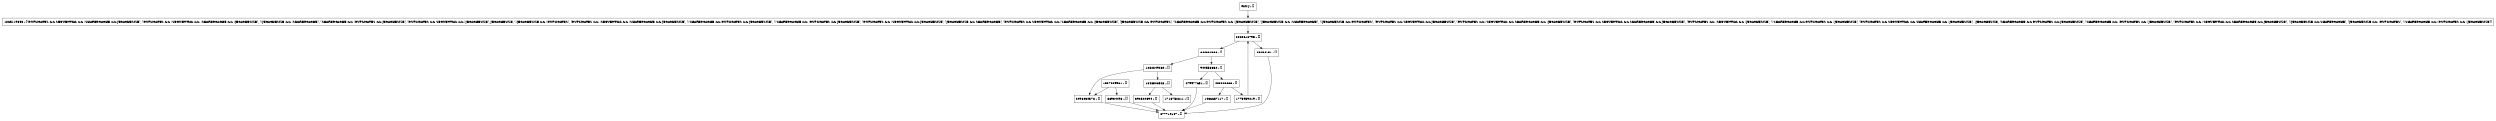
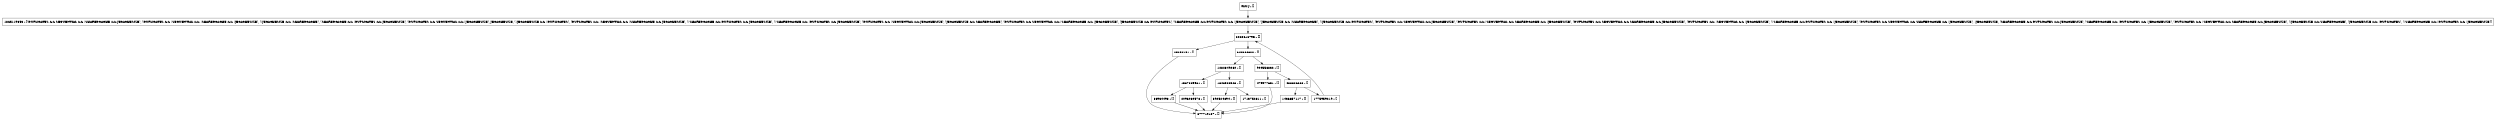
edge "1282849260 - []" -> "2096030578 - []": now "1282849260 - []" -> "1537389961 - []"
